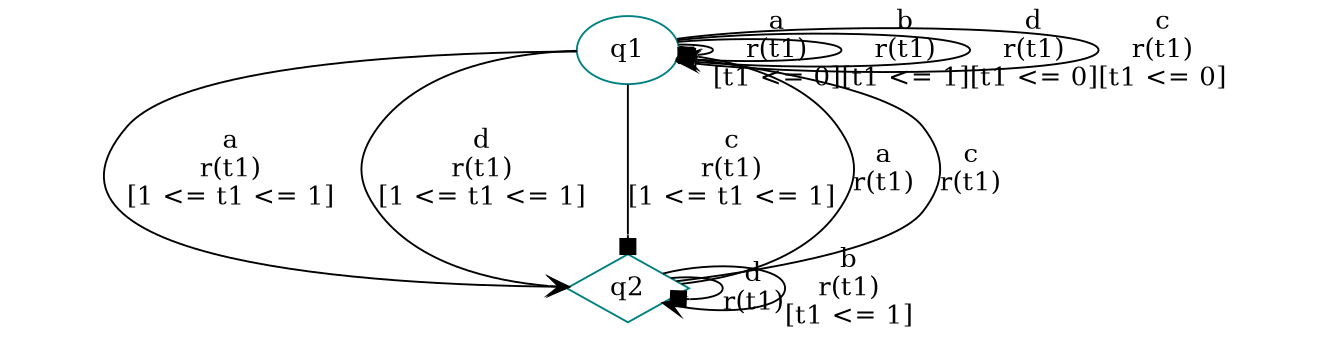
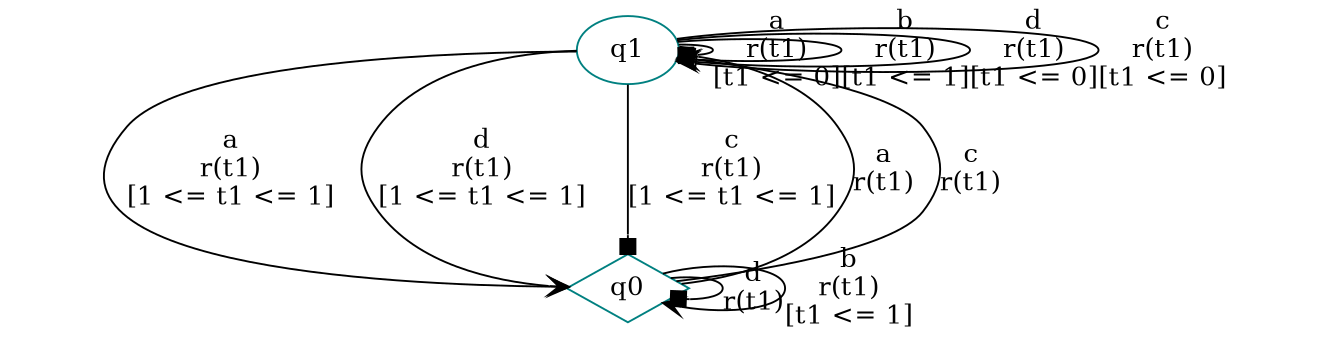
node "q2": label "q2" -> "q0"
